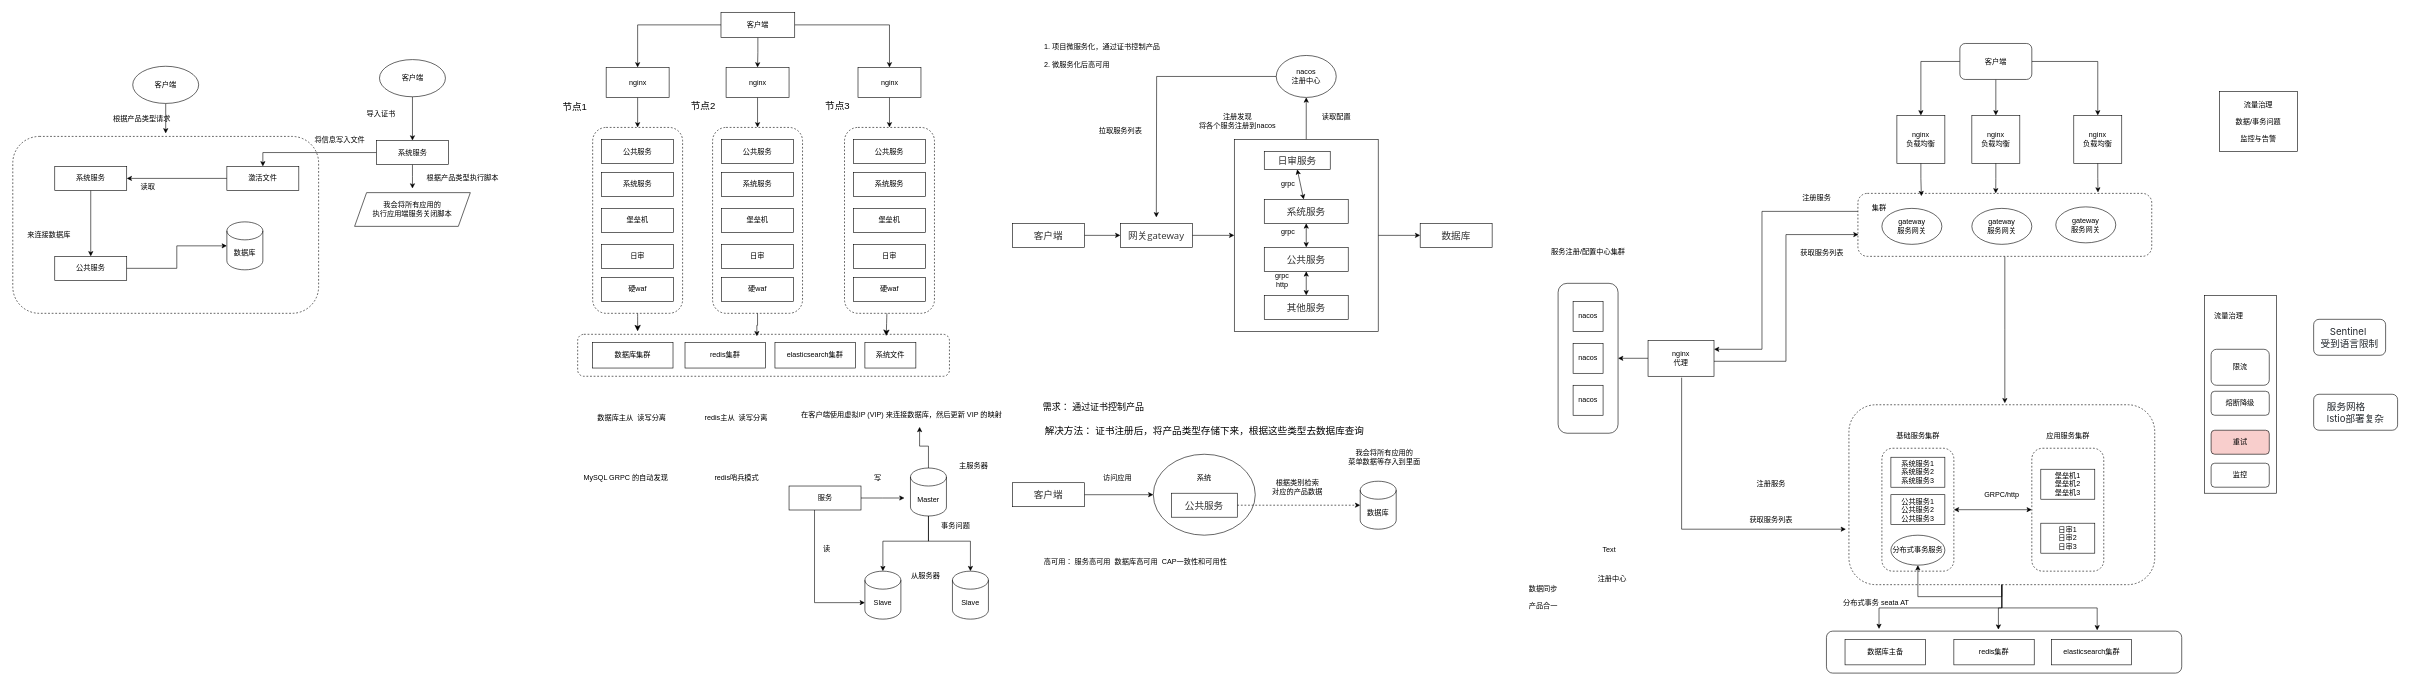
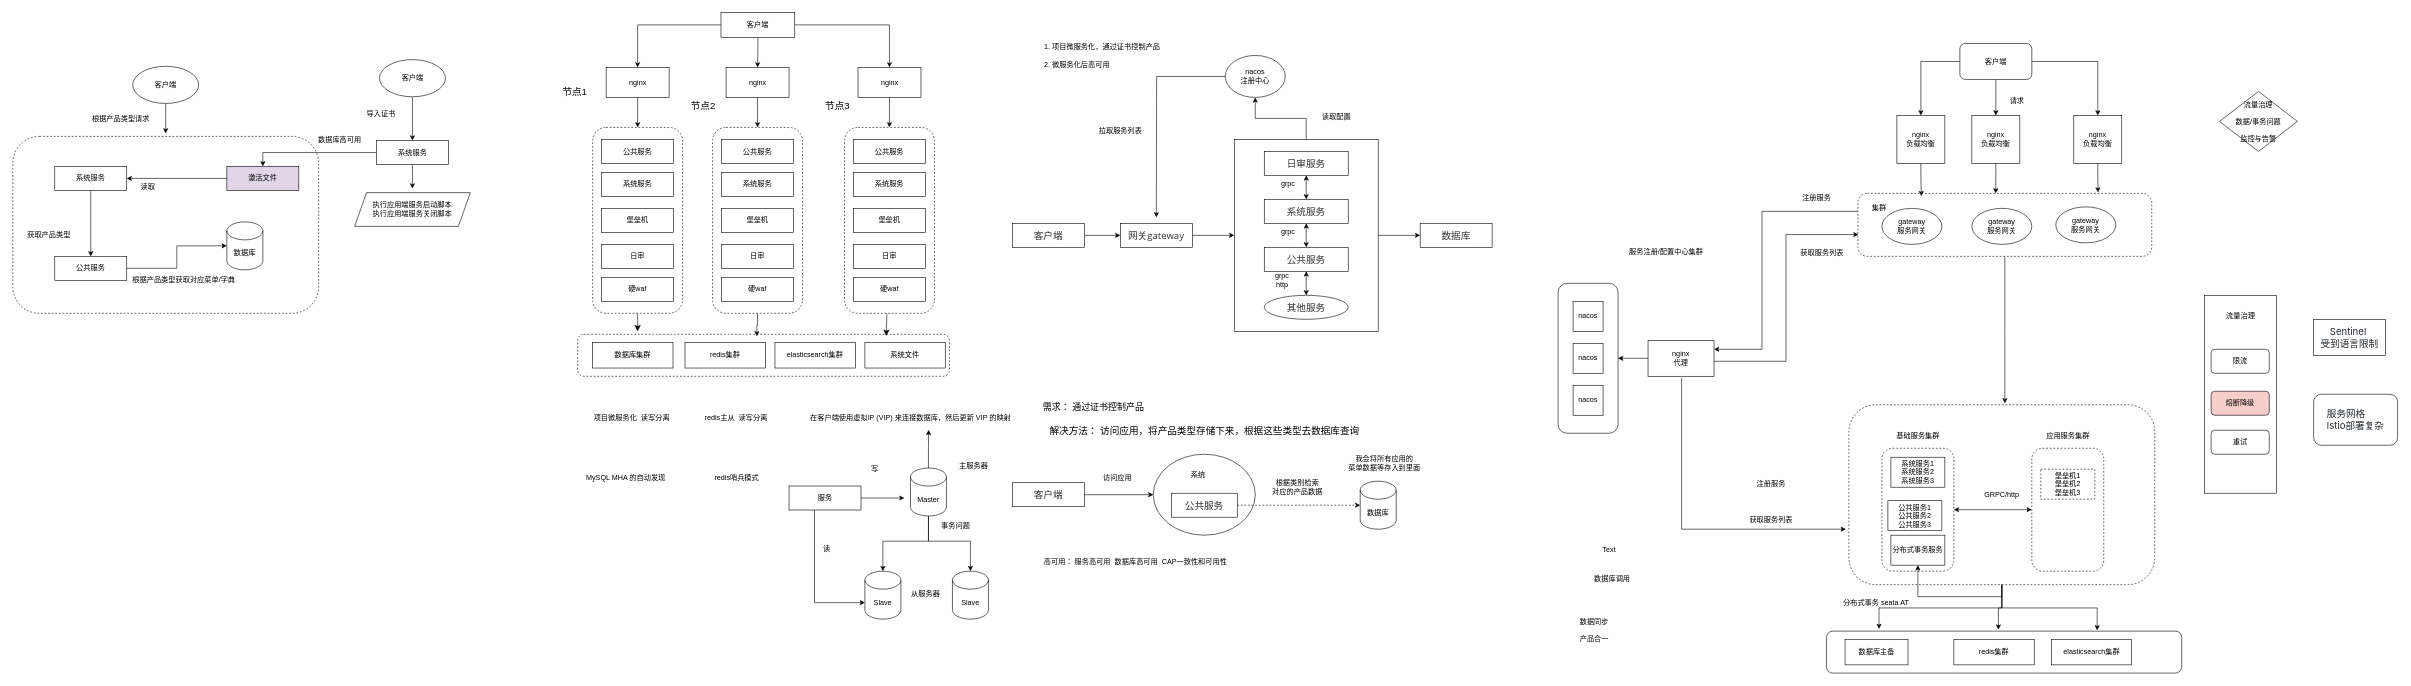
node "nacos 注册中心": moved (1307, 77) -> (1256, 77)
node "请求": added
node "节点1": moved (575, 107) -> (575, 92)
node "根据产品类型请求": moved (141, 119) -> (120, 119)
node "注册发现 将各个服务注册到nacos": removed
node "流量治理 数据/事务问题 监控与告警": shape rectangle -> diamond
node "将信息写入文件": label "将信息写入文件" -> "数据库高可用"
node "日审服务": size 66x18 -> 84x24
node "激活文件": fillcolor #ffffff -> #e1d5e7
node "根据产品类型执行脚本": removed
node "我会将所有应用的 执行应用端服务关闭脚本": label "我会将所有应用的 执行应用端服务关闭脚本" -> "执行应用端服务启动脚本 执行应用端服务关闭脚本"
node "来连接数据库": label "来连接数据库" -> "获取产品类型"
node "服务注册/配置中心集群": moved (1589, 252) -> (1667, 252)
node "根据产品类型获取对应菜单/字典": added
node "其他服务": shape rectangle -> ellipse
node "流量治理": moved (2229, 317) -> (2241, 317)
node "Sentinel 受到语言限制": shape rounded rectangle -> rectangle
node "系统文件": size 51x26 -> 80x26
node "限流": size 58x36 -> 58x24
node "熔断降级": fillcolor #ffffff -> #f8cecc
node "服务网格 lstio部署复杂": size 84x36 -> 84x51
node "在客户端使用虚拟IP (VIP) 来连接数据库，然后更新 VIP 的映射": moved (902, 416) -> (911, 419)
node "数据库主从 读写分离": label "数据库主从 读写分离" -> "项目微服务化 读写分离"
node "解决方法： 证书注册后，将产品类型存储下来，根据这些类型去数据库查询": label "解决方法： 证书注册后，将产品类型存储下来，根据这些类型去数据库查询" -> "解决方法： 访问应用，将产品类型存储下来，根据这些类型去数据库查询"
node "重试": fillcolor #f8cecc -> #ffffff
node "我会将所有应用的 菜单数据等存入到里面": moved (1385, 458) -> (1385, 464)
node "监控": removed
node "MySQL GRPC 的自动发现": label "MySQL GRPC 的自动发现" -> "MySQL MHA 的自动发现"
node "写": moved (878, 479) -> (875, 470)
node "系统": moved (1205, 479) -> (1199, 476)
node "堡垒机1 堡垒机2 堡垒机3": style solid -> dashed
node "公共服务1 公共服务2 公共服务3": moved (1919, 510) -> (1916, 516)
node "日审1 日审2 日审3": removed
node "分布式事务服务": shape ellipse -> rectangle
node "从服务器": moved (926, 576) -> (926, 594)
node "注册中心": label "注册中心" -> "数据库调用"
node "数据同步 产品合一": moved (1544, 597) -> (1595, 630)
node "数据库主备": size 80x26 -> 63x26
